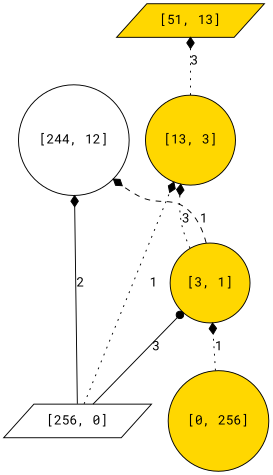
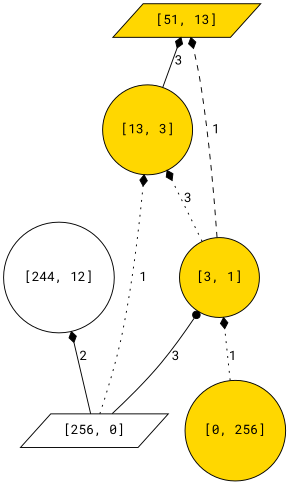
edge "[13, 3]" -> "[51, 13]": style dotted -> solid
edge "[3, 1]" -> "[244, 12]": now "[3, 1]" -> "[51, 13]"
